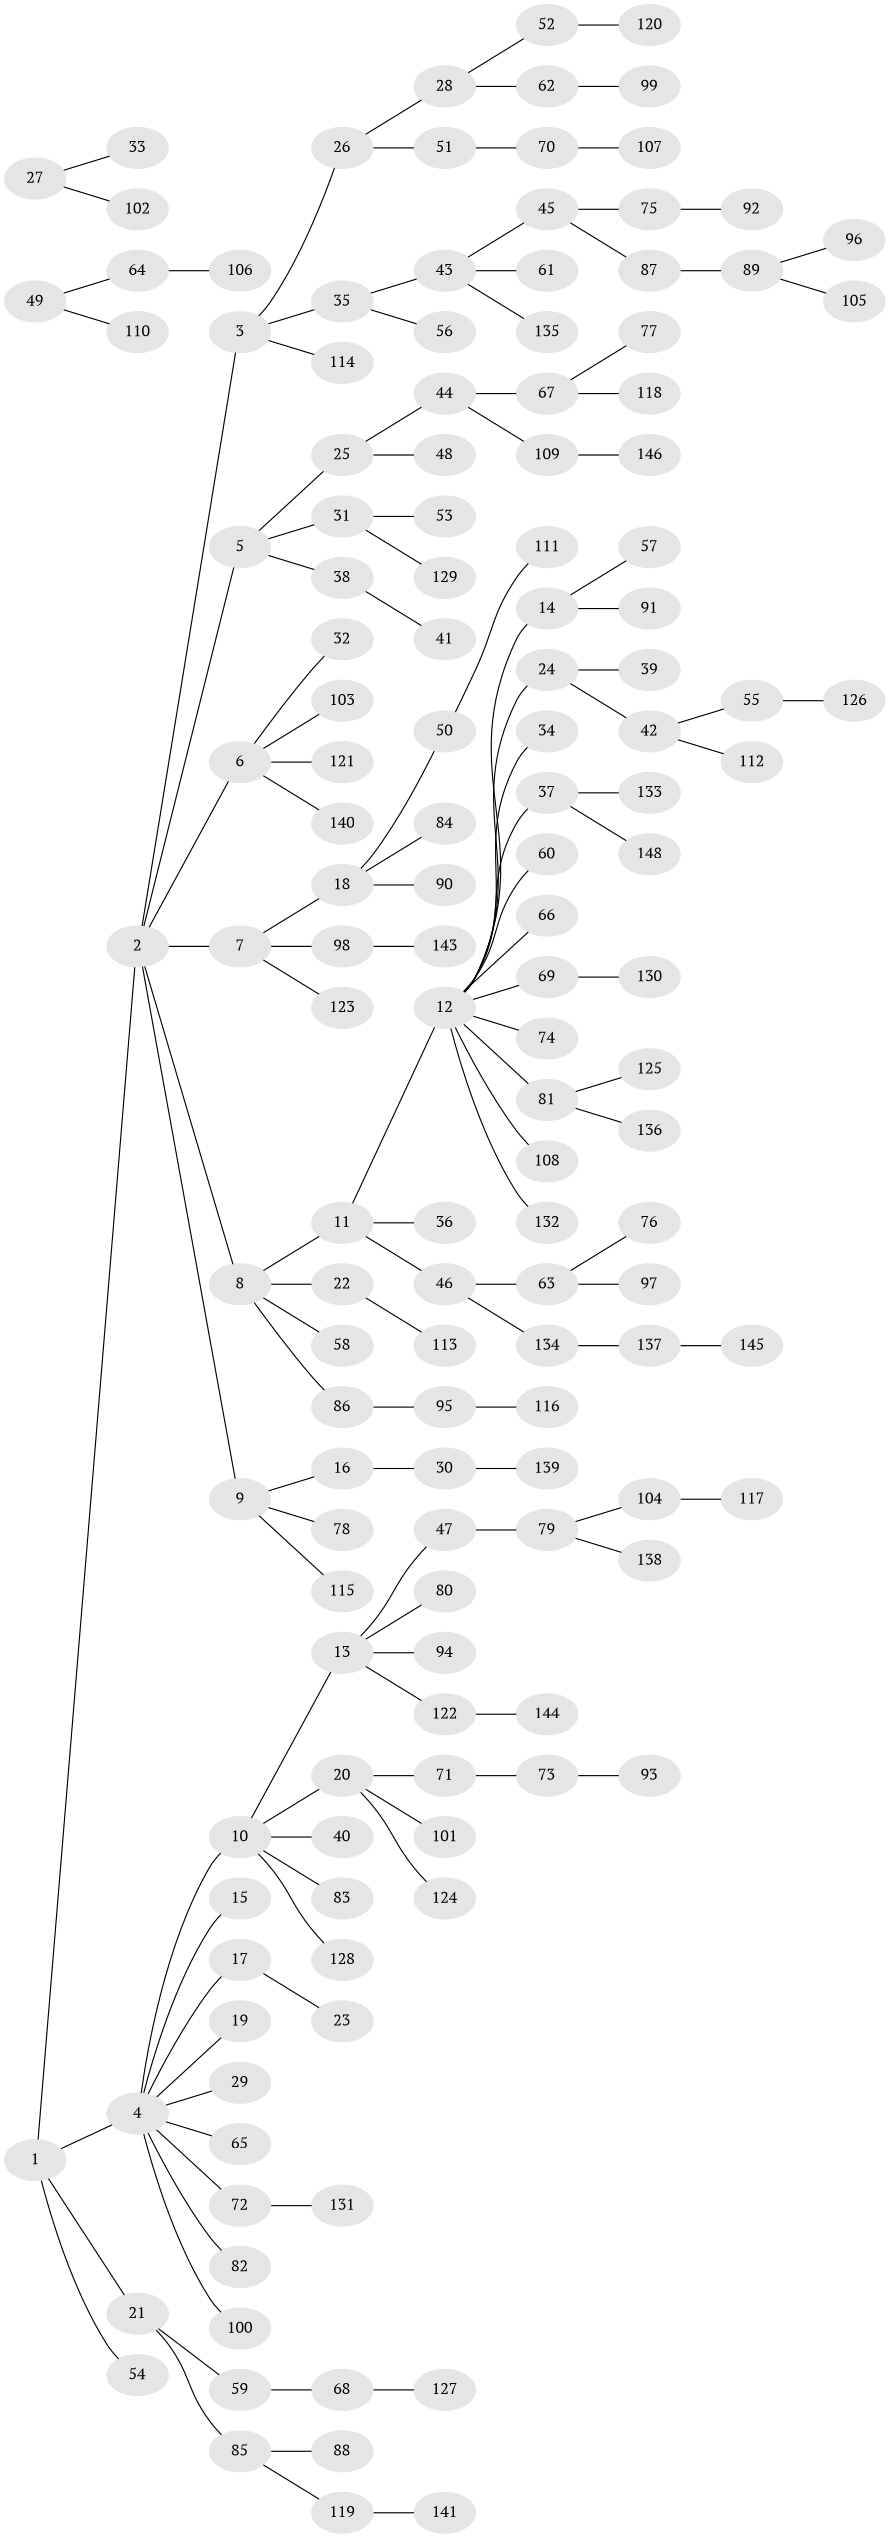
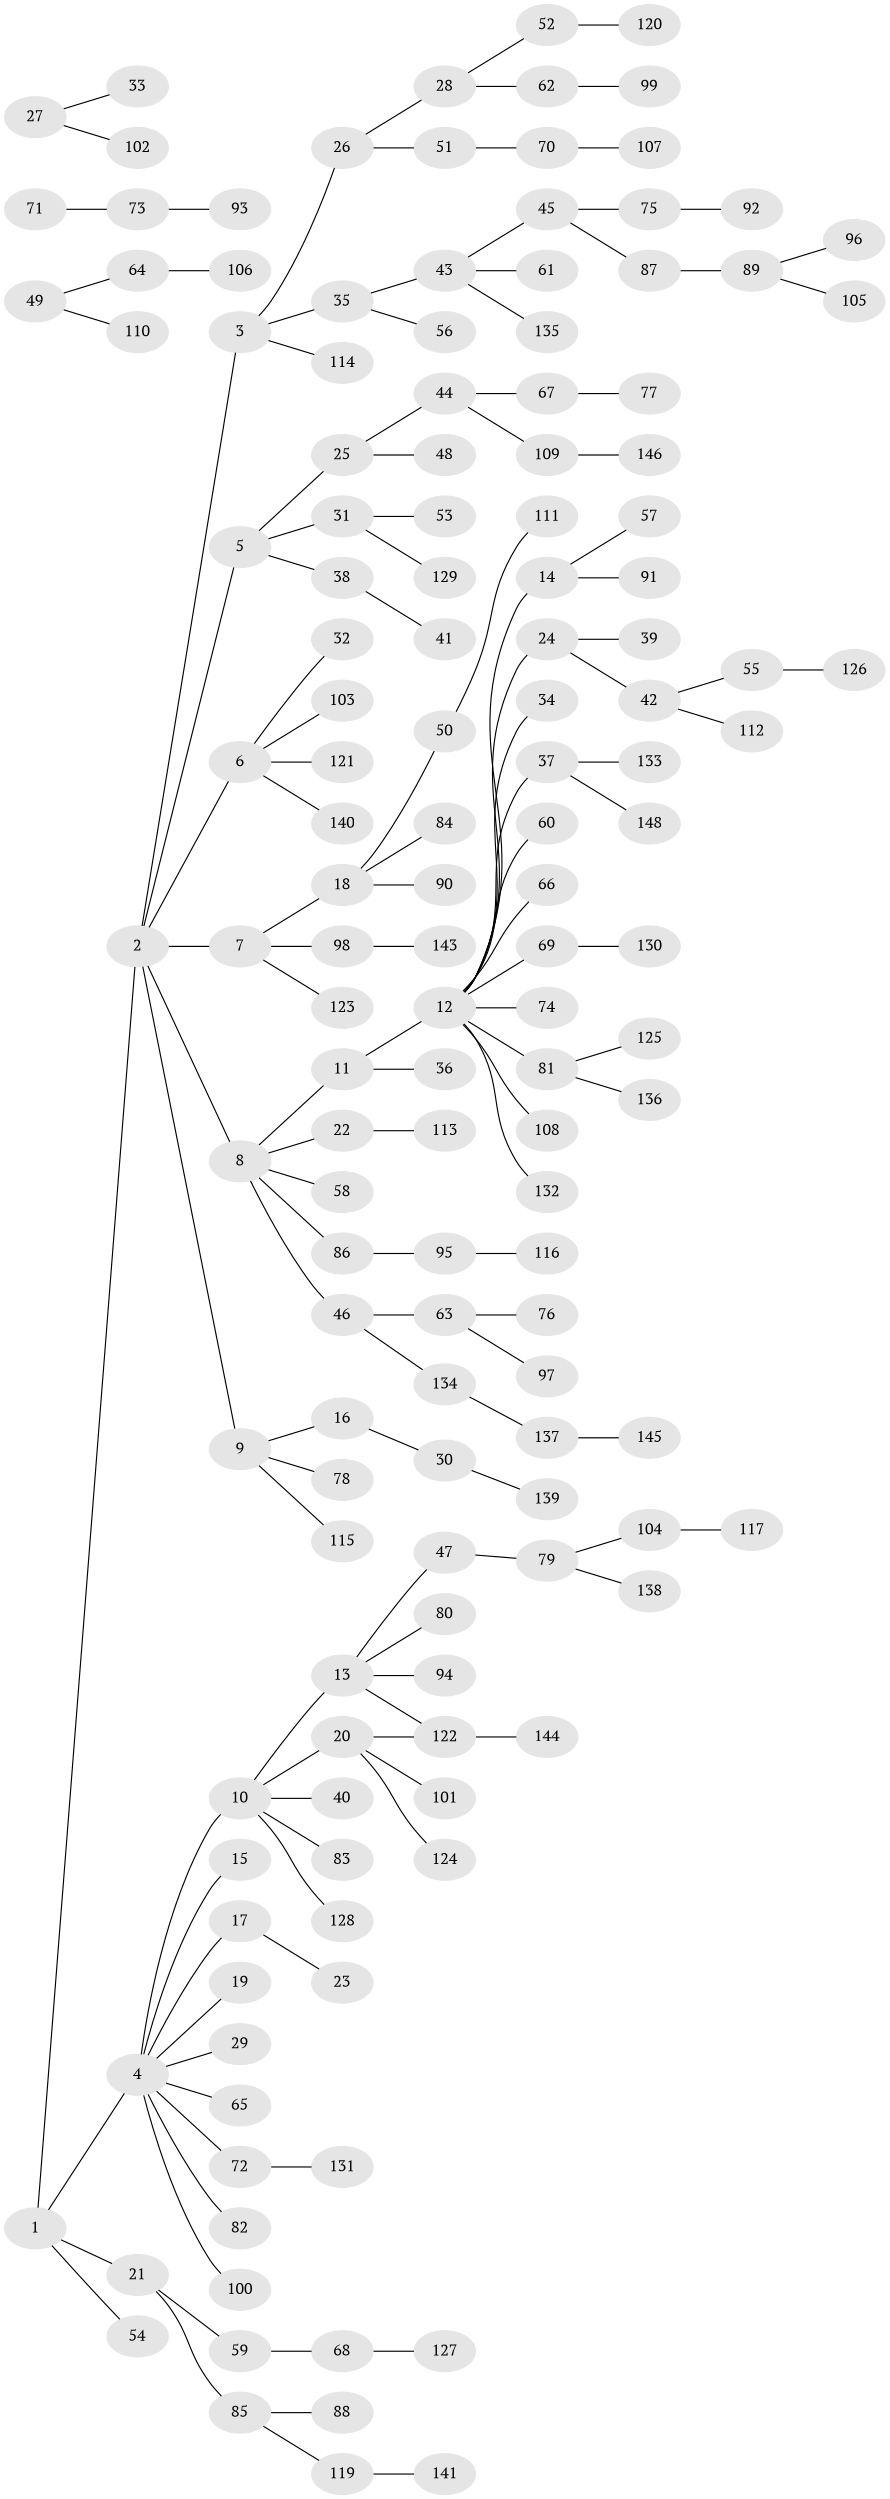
node "118": removed
edge "11" -- "46": now "8" -- "46"
edge "20" -- "71": now "20" -- "122"
